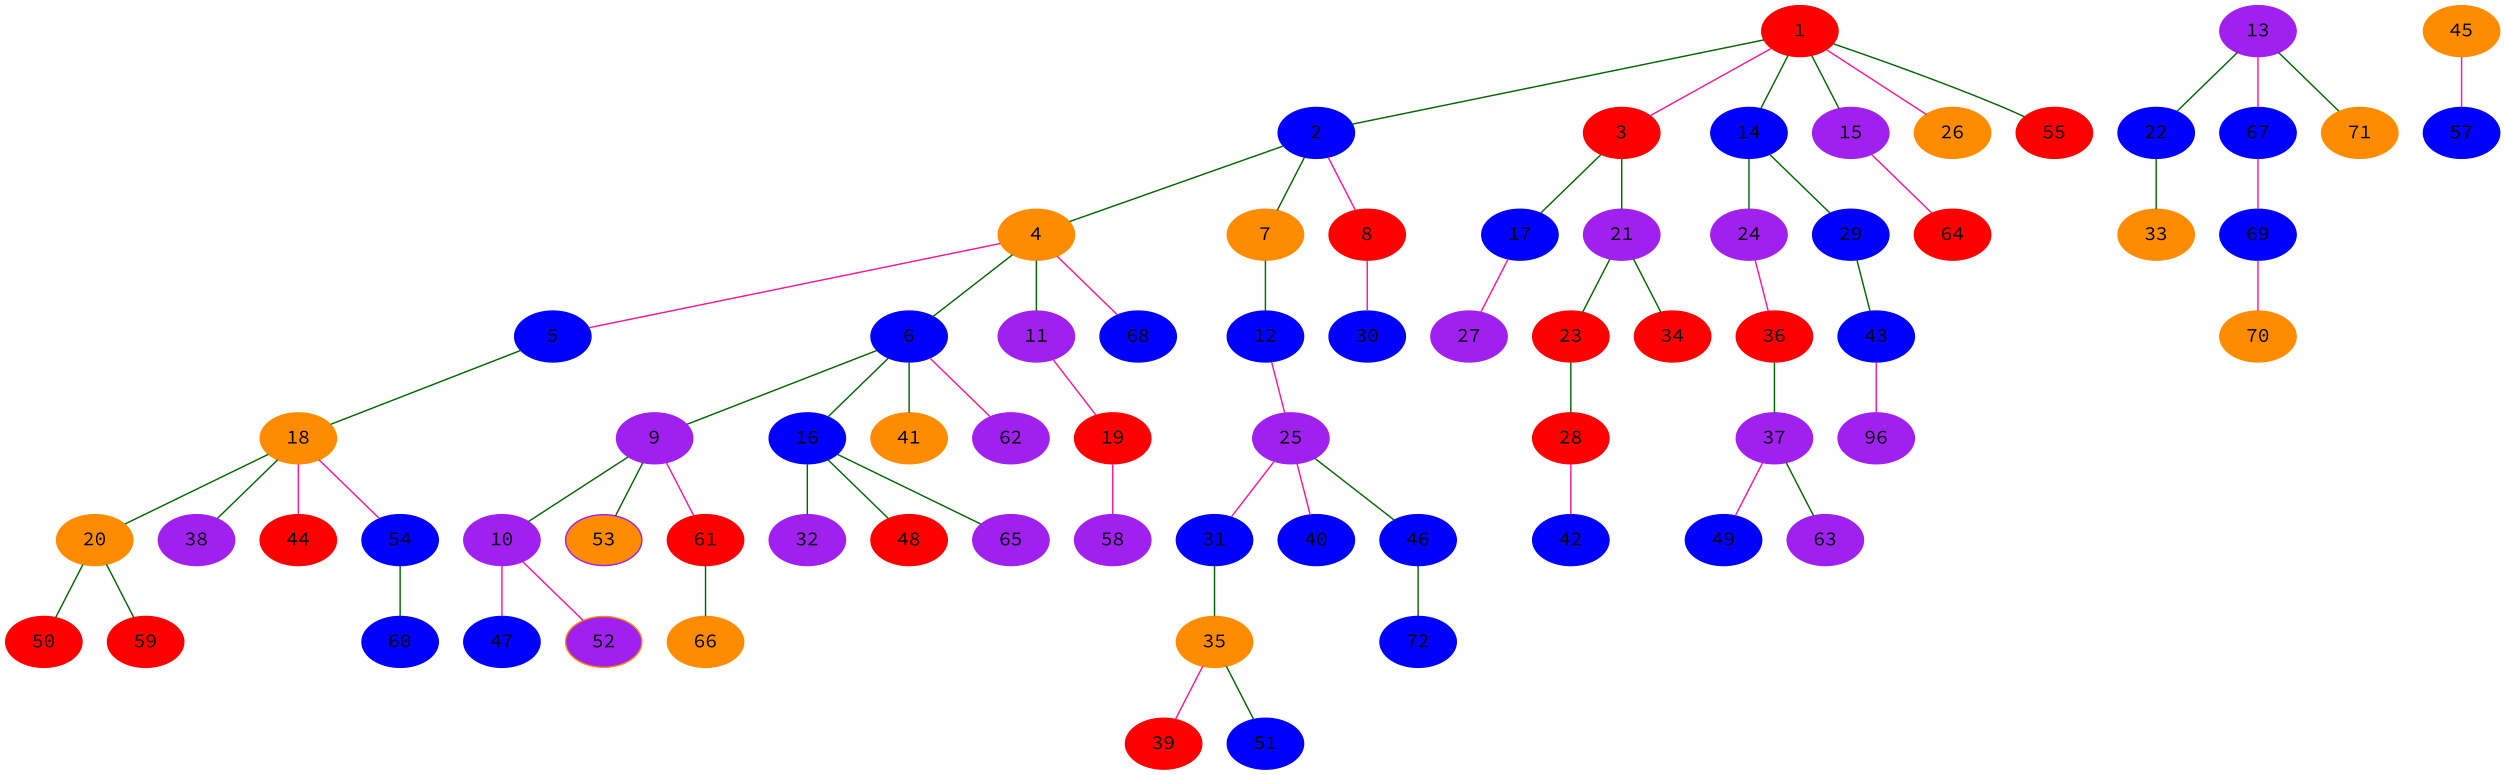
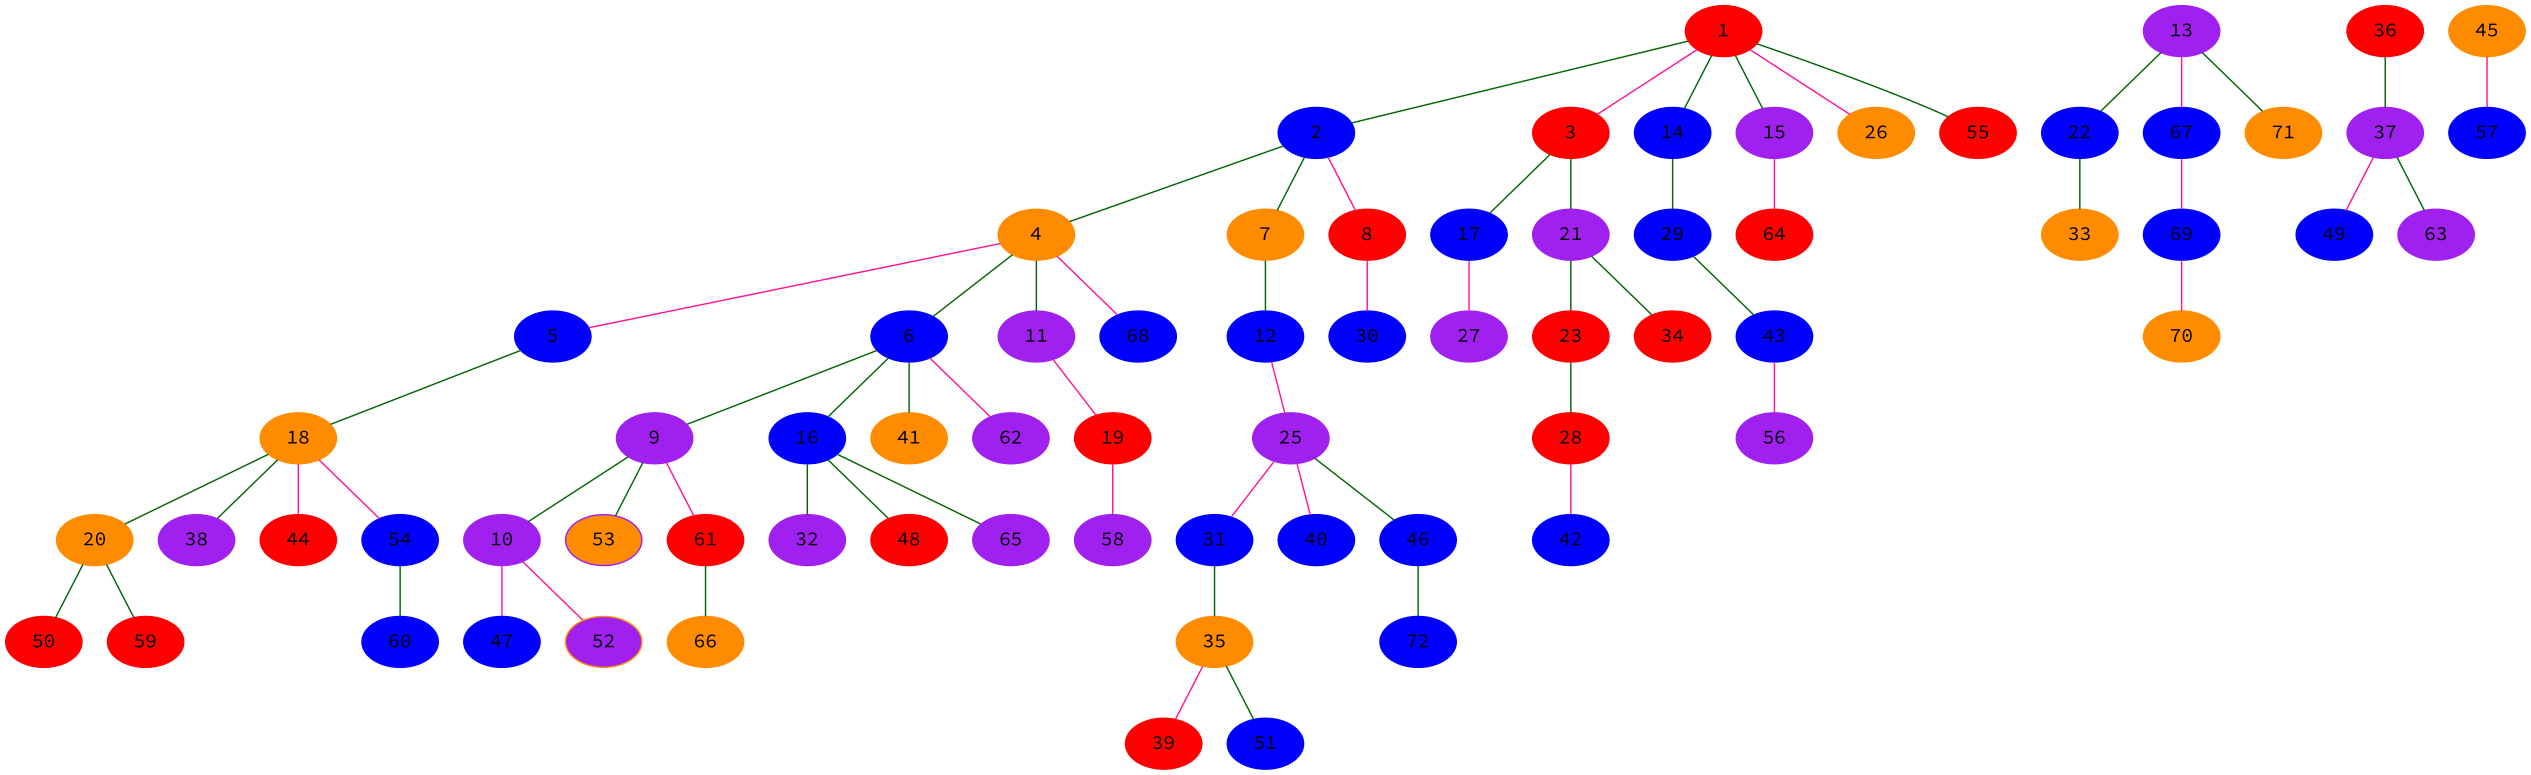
node "24": removed
node "96": label "96" -> "56"
